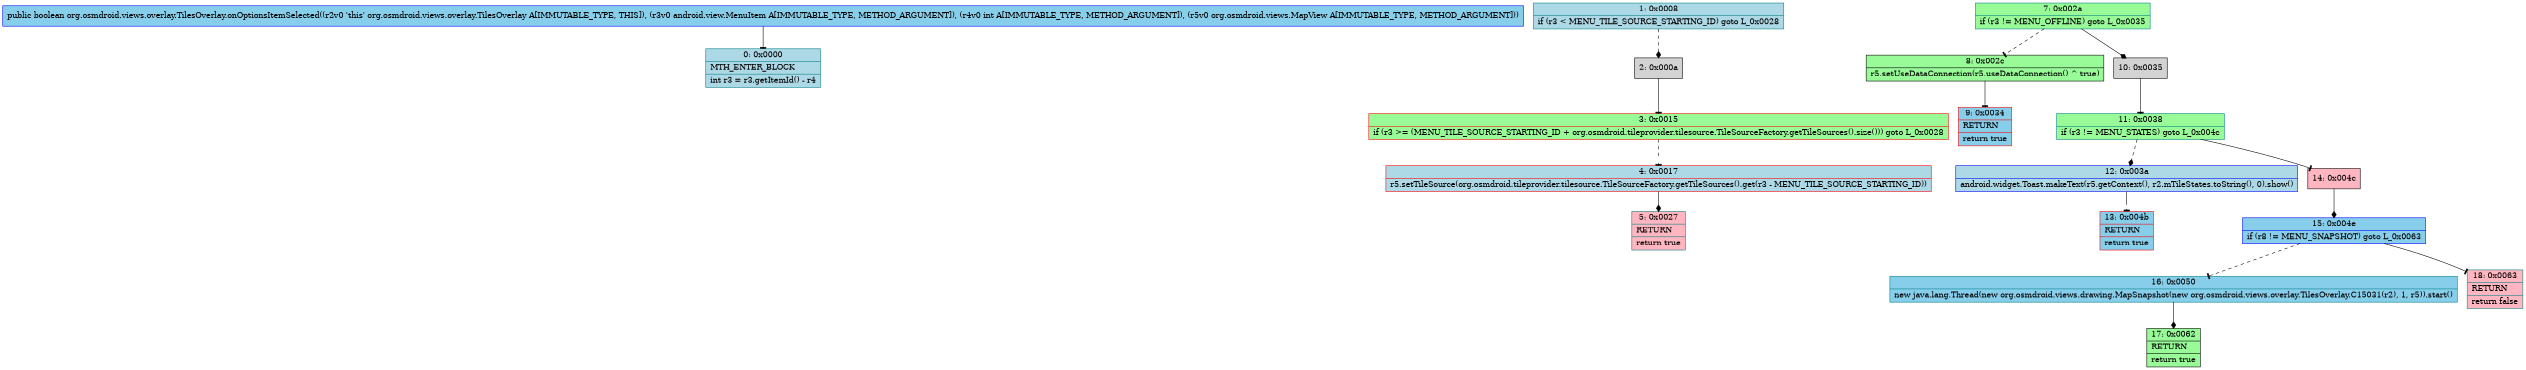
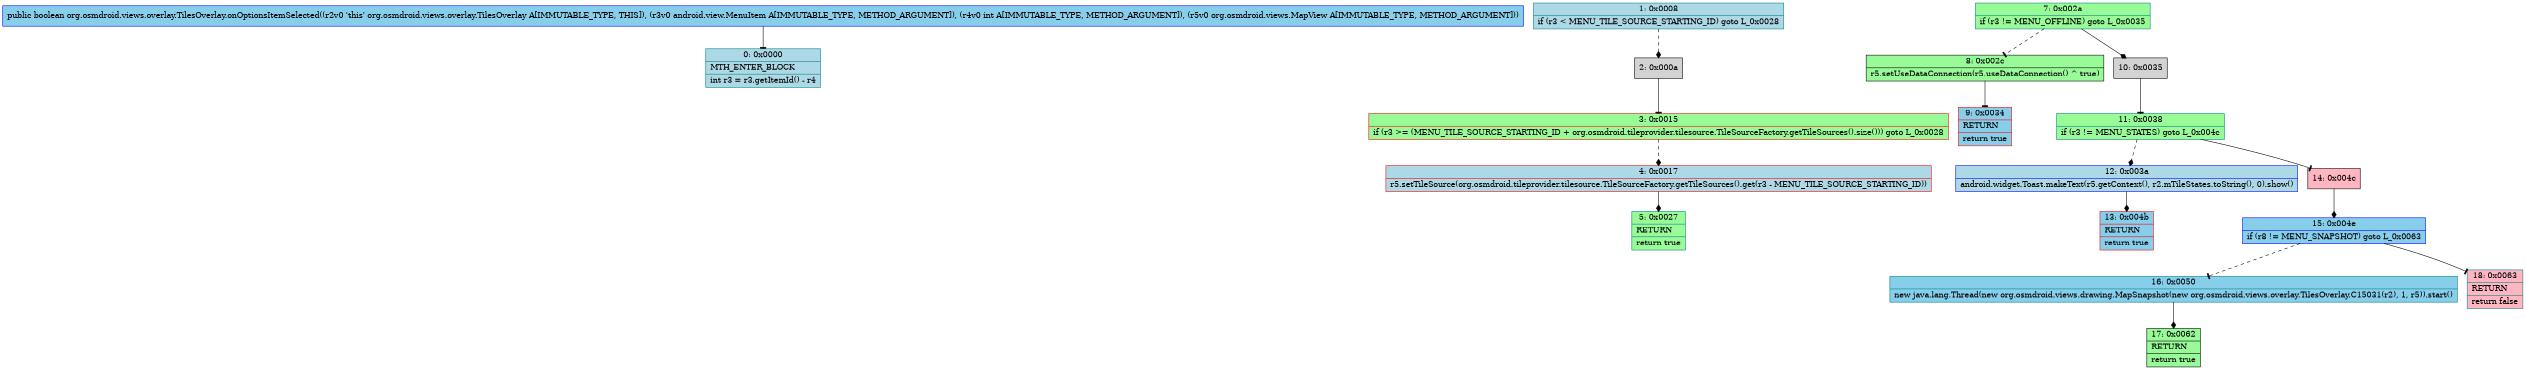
edge "3: 0x0015" -> "4: 0x0017": arrowhead tee -> diamond
edge "12: 0x003a" -> "13: 0x004b": arrowhead tee -> diamond
node "5: 0x0027": fillcolor lightpink -> palegreen
